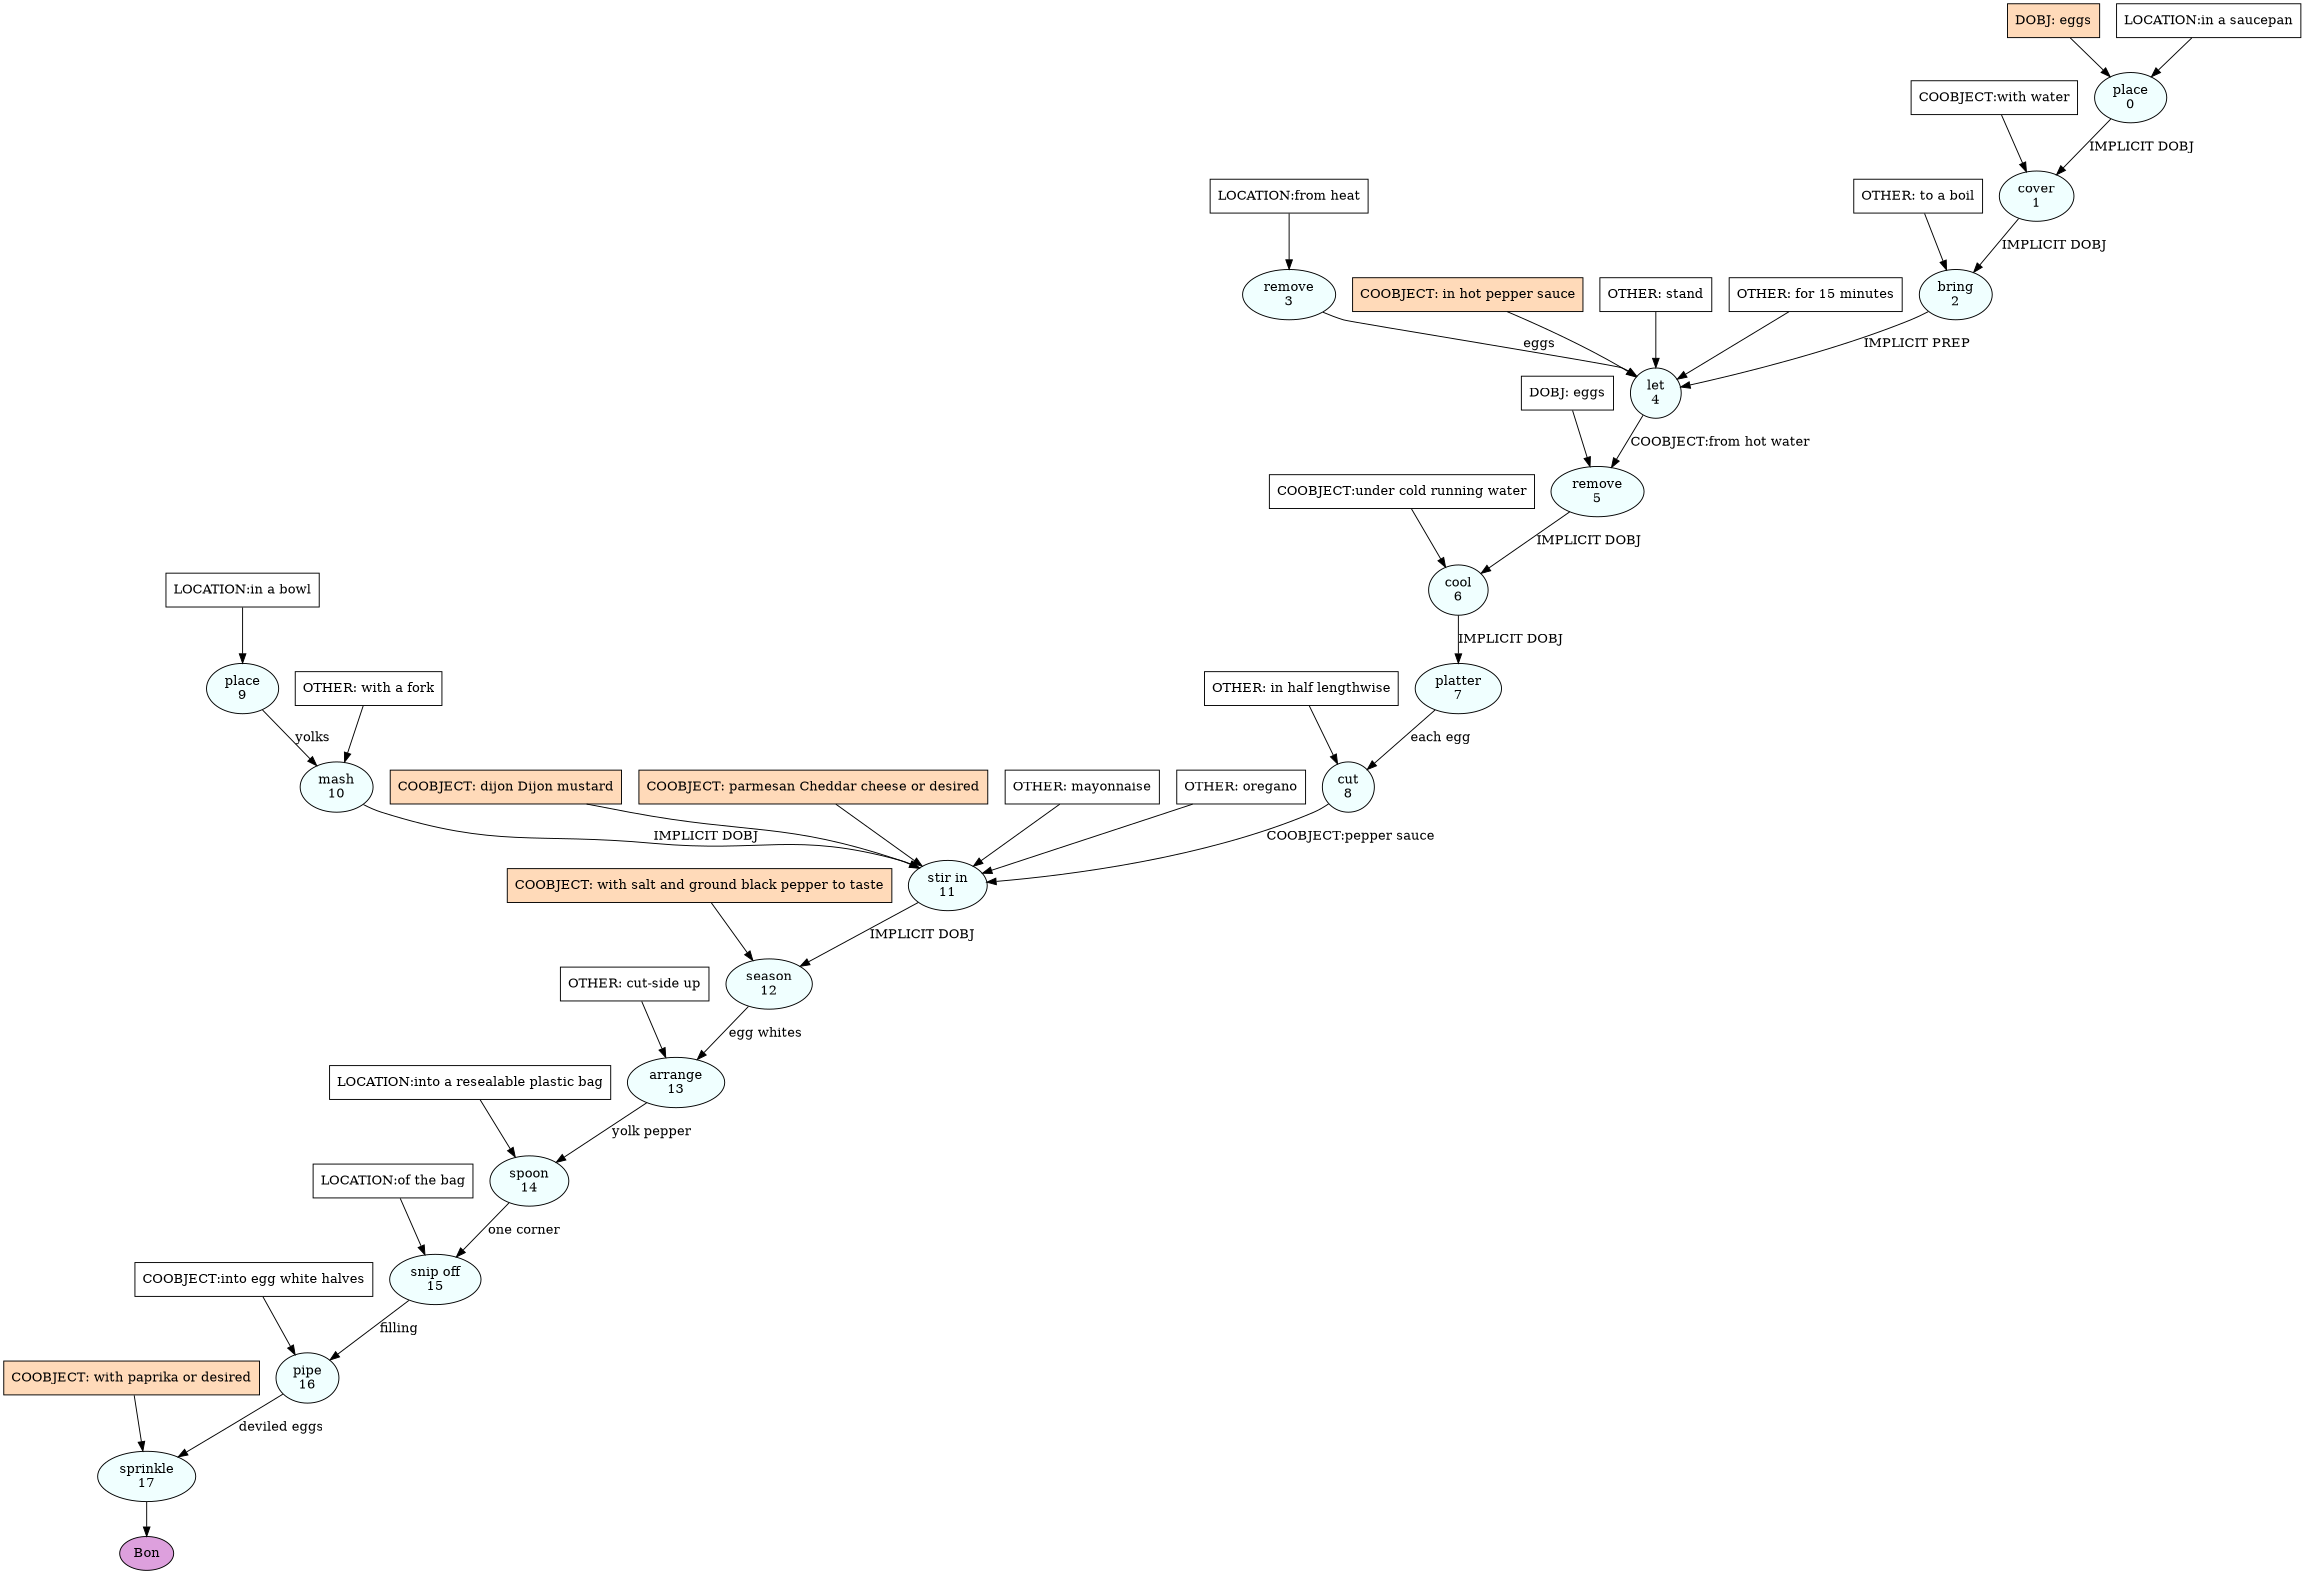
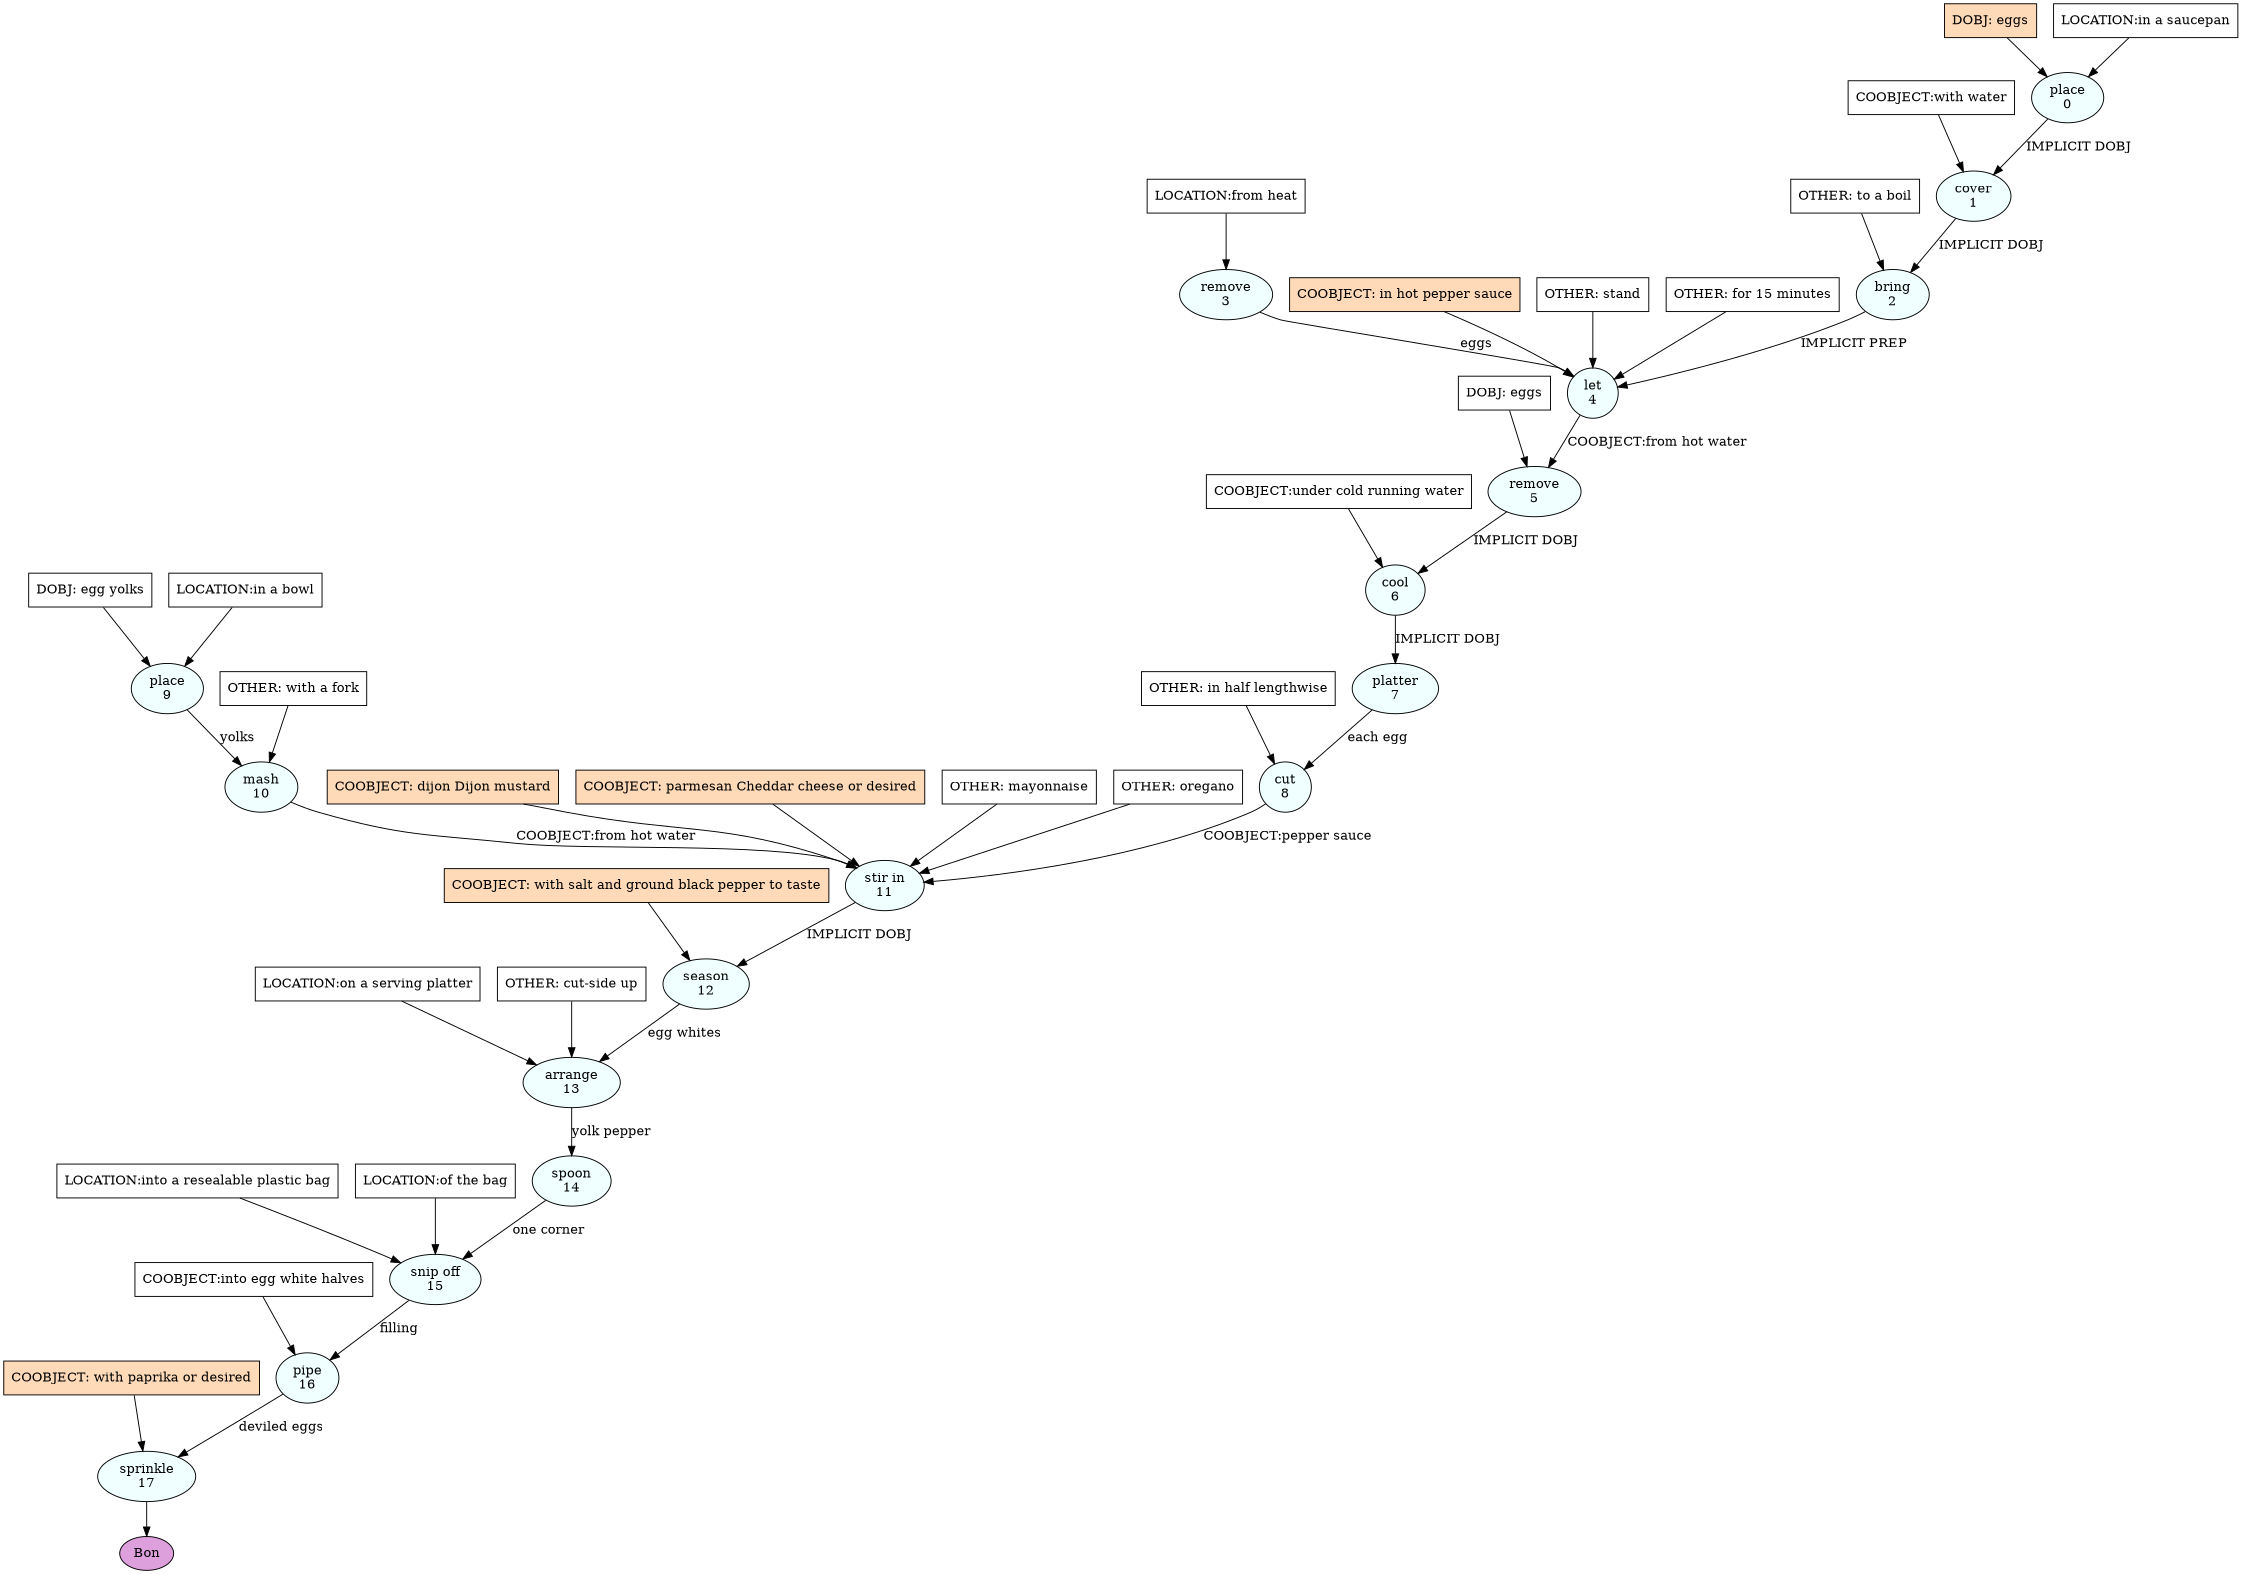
node "DOBJ: egg yolks": added
edge "mash 10" -> "stir in 11": label "IMPLICIT DOBJ" -> "COOBJECT:from hot water"
node "LOCATION:on a serving platter": added
edge "LOCATION:into a resealable plastic bag" -> "spoon 14": now "LOCATION:into a resealable plastic bag" -> "snip off 15"
